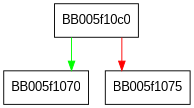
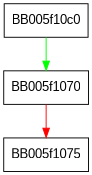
edge "BB005f10c0" -> "BB005f1075": now "BB005f1070" -> "BB005f1075"
